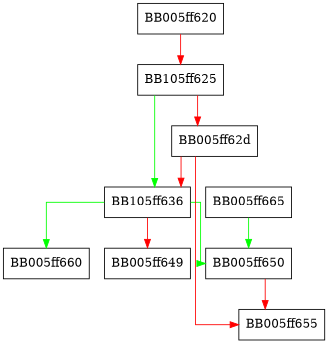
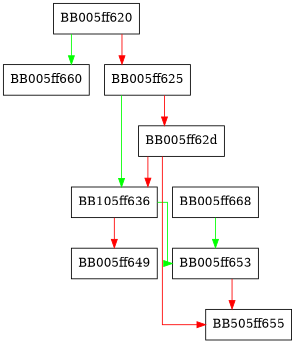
node "BB105ff625": label "BB105ff625" -> "BB005ff625"
edge "BB105ff636" -> "BB005ff660": now "BB005ff620" -> "BB005ff660"
node "BB005ff665": label "BB005ff665" -> "BB005ff668"
node "BB005ff650": label "BB005ff650" -> "BB005ff653"
node "BB005ff655": label "BB005ff655" -> "BB505ff655"
